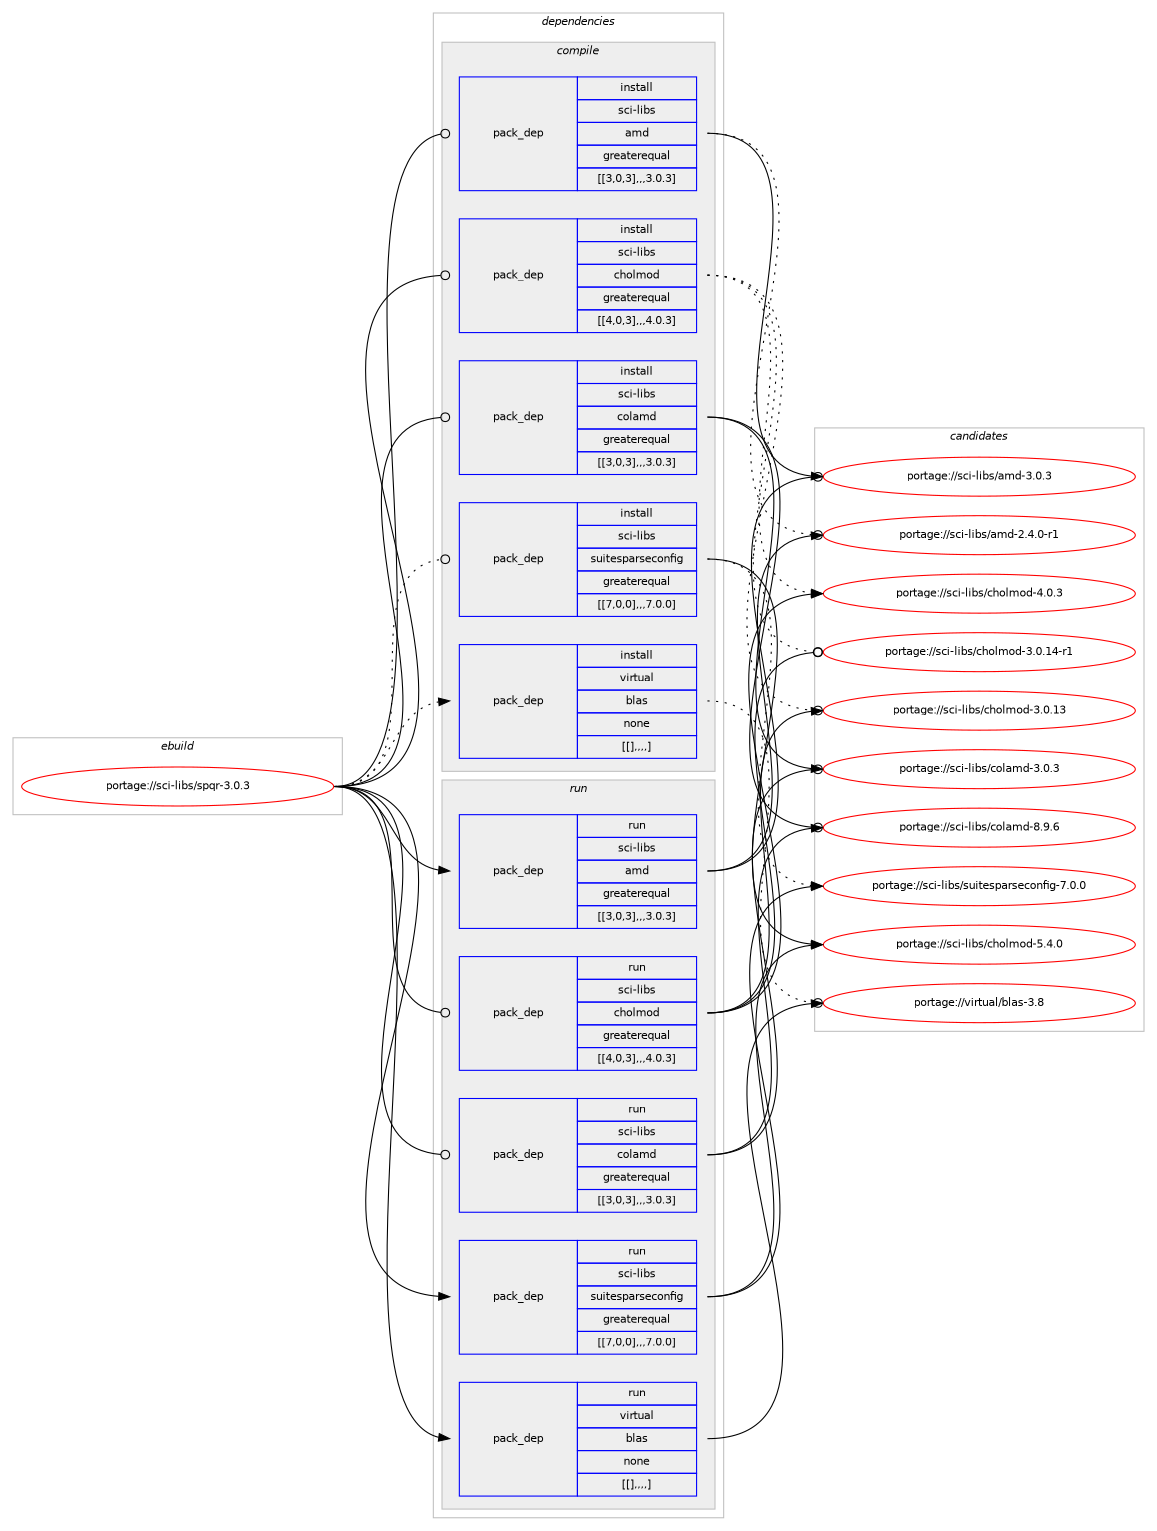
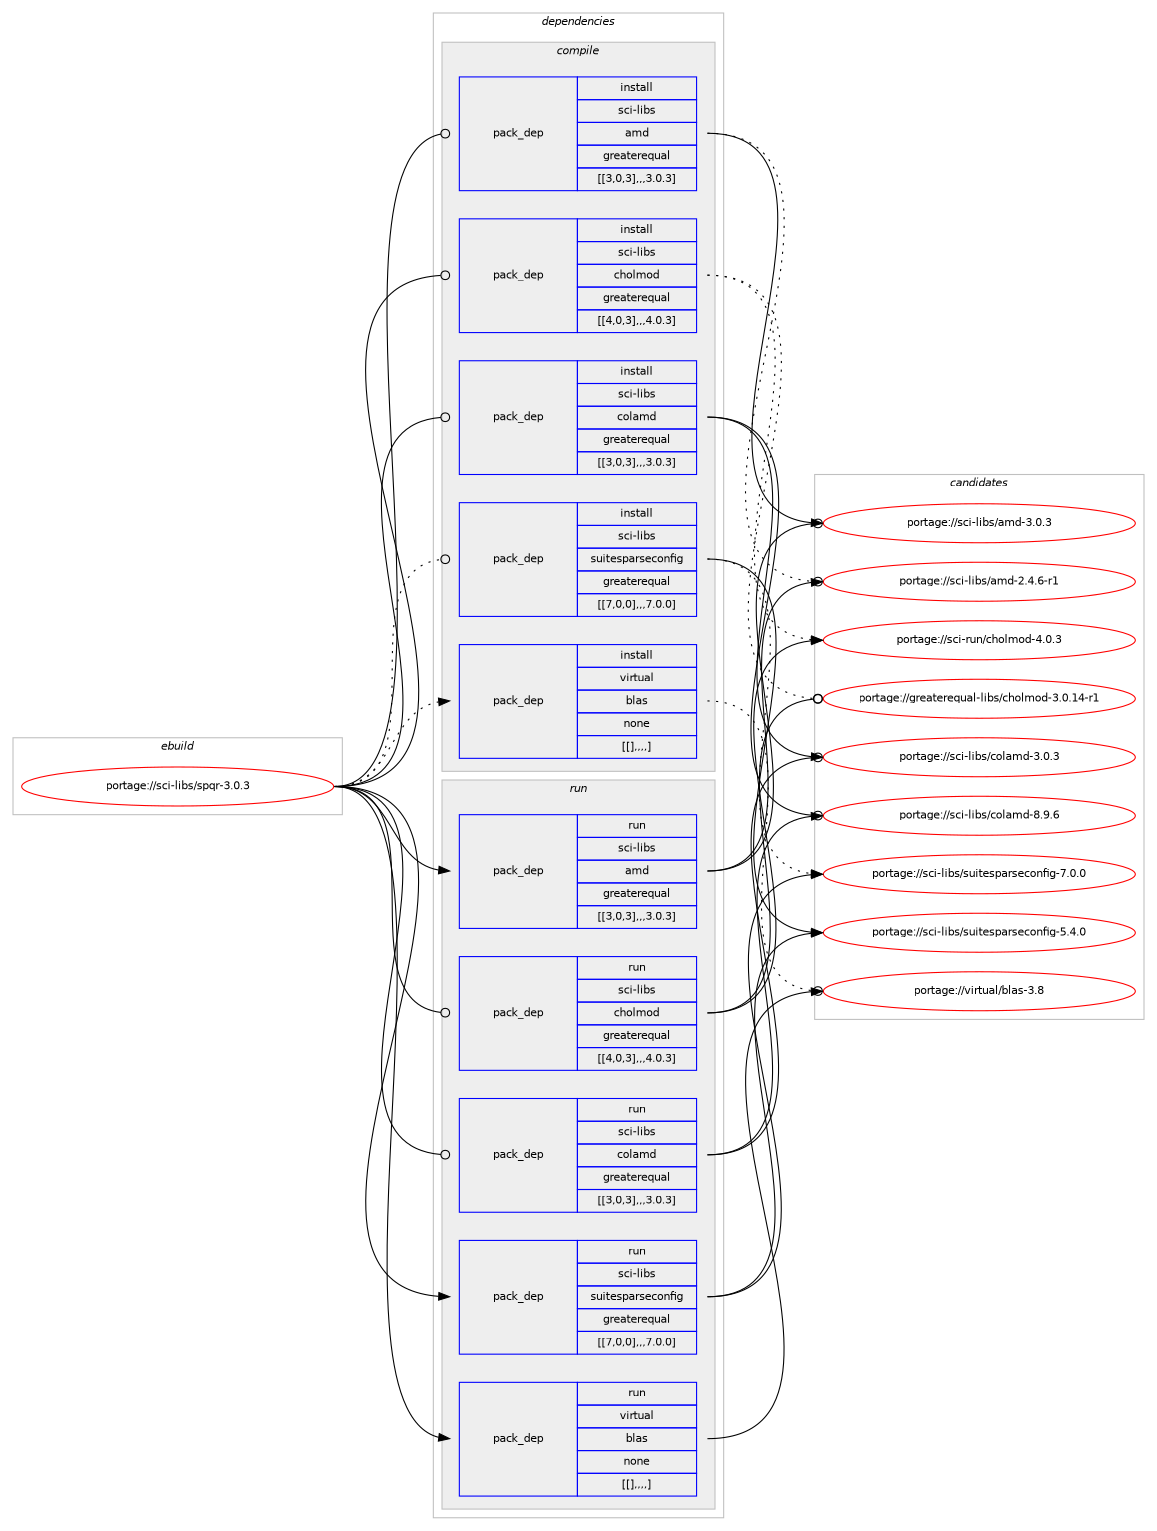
node "portage://sci-libs/amd-2.4.0-r1": label "portage://sci-libs/amd-2.4.0-r1" -> "portage://sci-libs/amd-2.4.6-r1"
node "portage://sci-libs/cholmod-4.0.3": label "portage://sci-libs/cholmod-4.0.3" -> "portage://sci-run/cholmod-4.0.3"
node "portage://sci-libs/cholmod-3.0.14-r1": label "portage://sci-libs/cholmod-3.0.14-r1" -> "portage://greaterequal-libs/cholmod-3.0.14-r1"
node "portage://sci-libs/cholmod-3.0.13": removed
node "portage://sci-libs/cholmod-5.4.0": label "portage://sci-libs/cholmod-5.4.0" -> "portage://sci-libs/suitesparseconfig-5.4.0"
